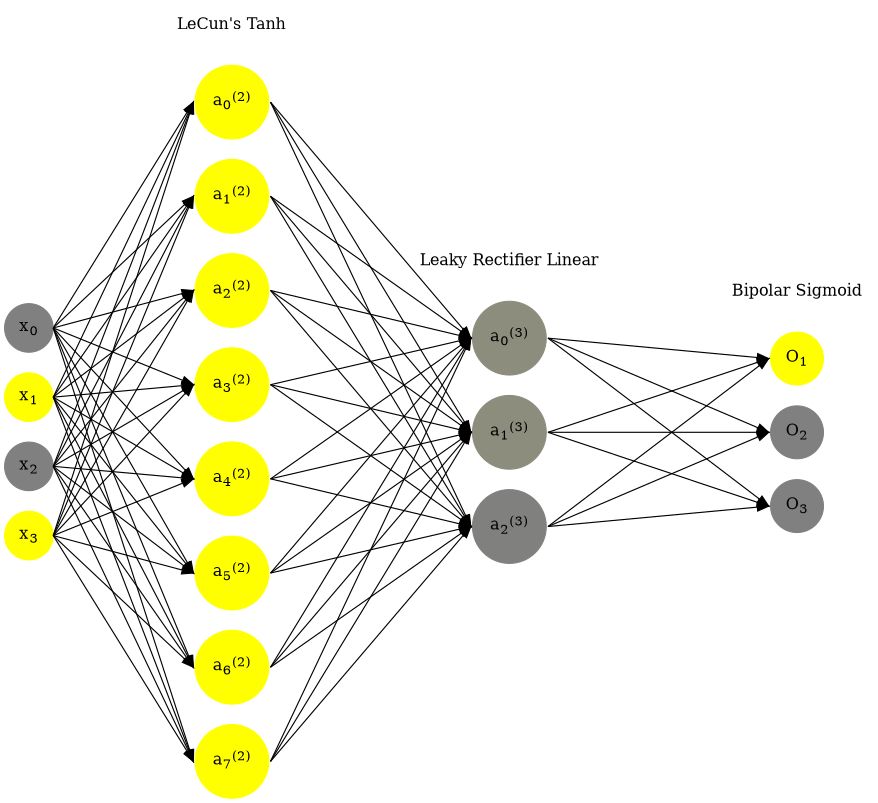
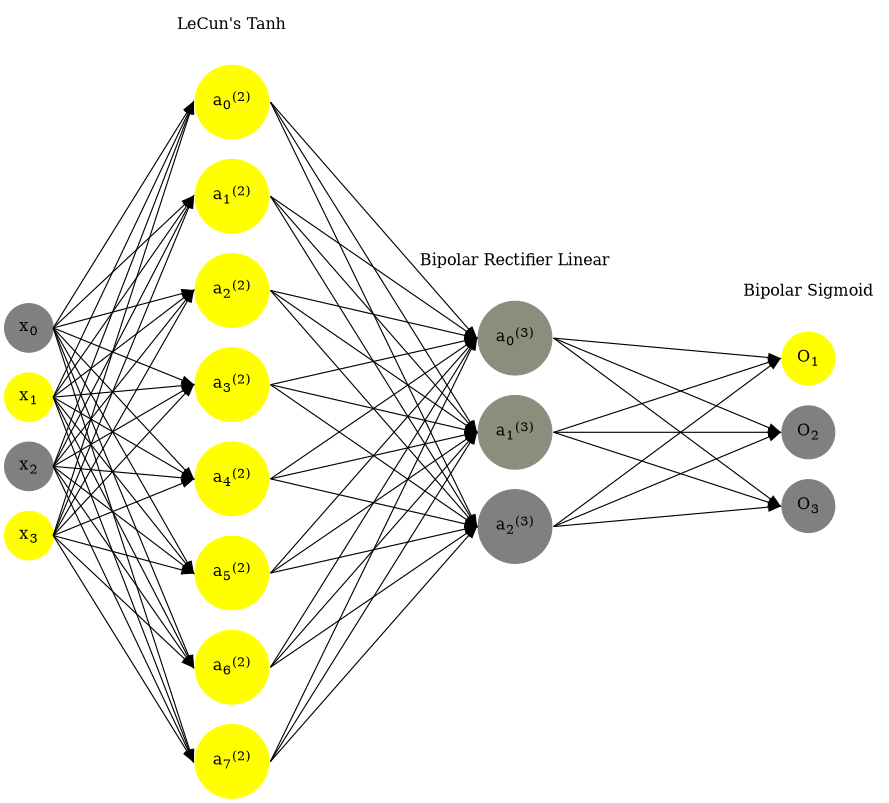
node "Leaky Rectifier Linear": label "Leaky Rectifier Linear" -> "Bipolar Rectifier Linear"
